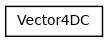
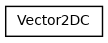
node "Vector4DC": label "Vector4DC" -> "Vector2DC"
